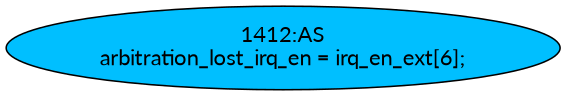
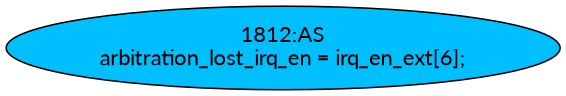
node "1412:AS arbitration_lost_irq_en = irq_en_ext[6];": label "1412:AS arbitration_lost_irq_en = irq_en_ext[6];" -> "1812:AS arbitration_lost_irq_en = irq_en_ext[6];"
